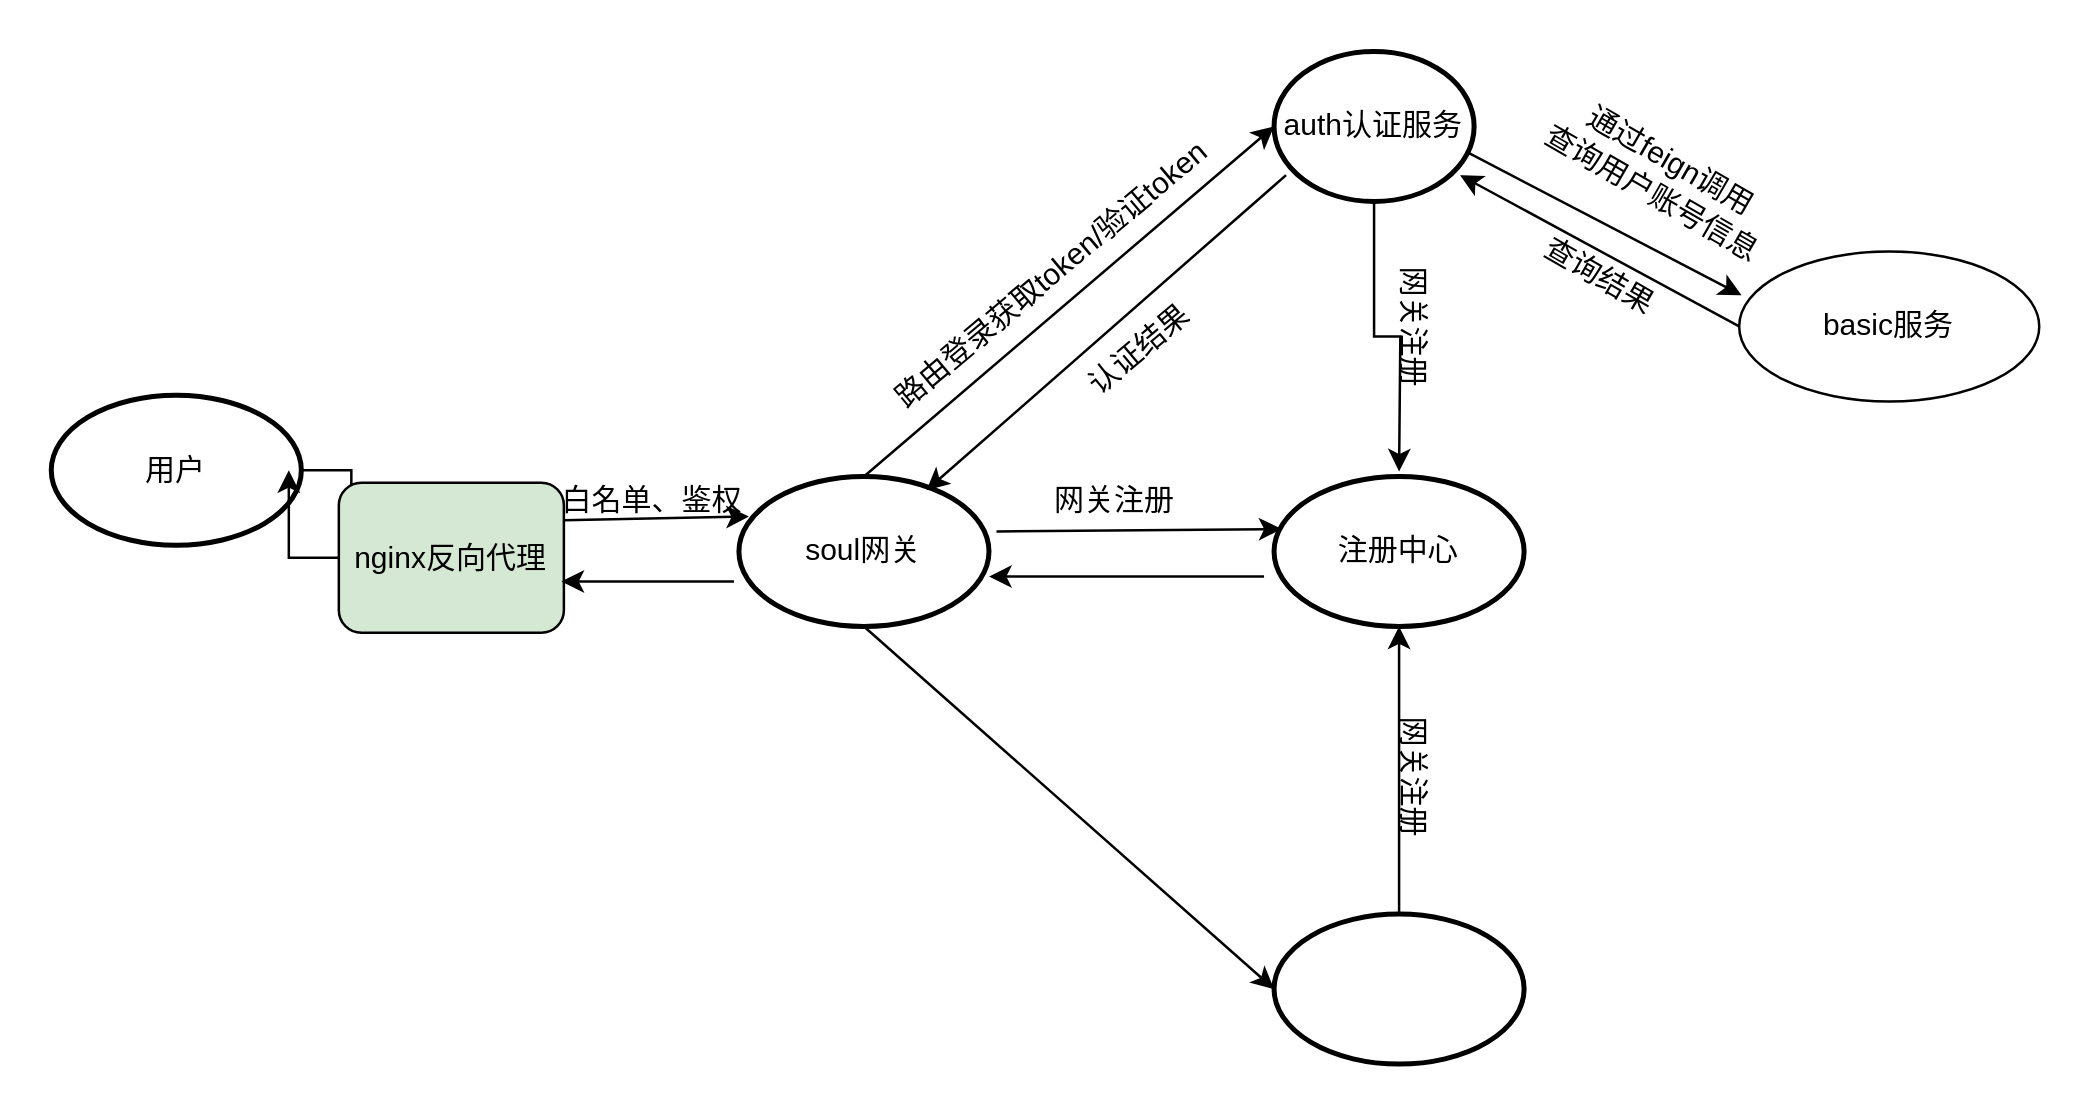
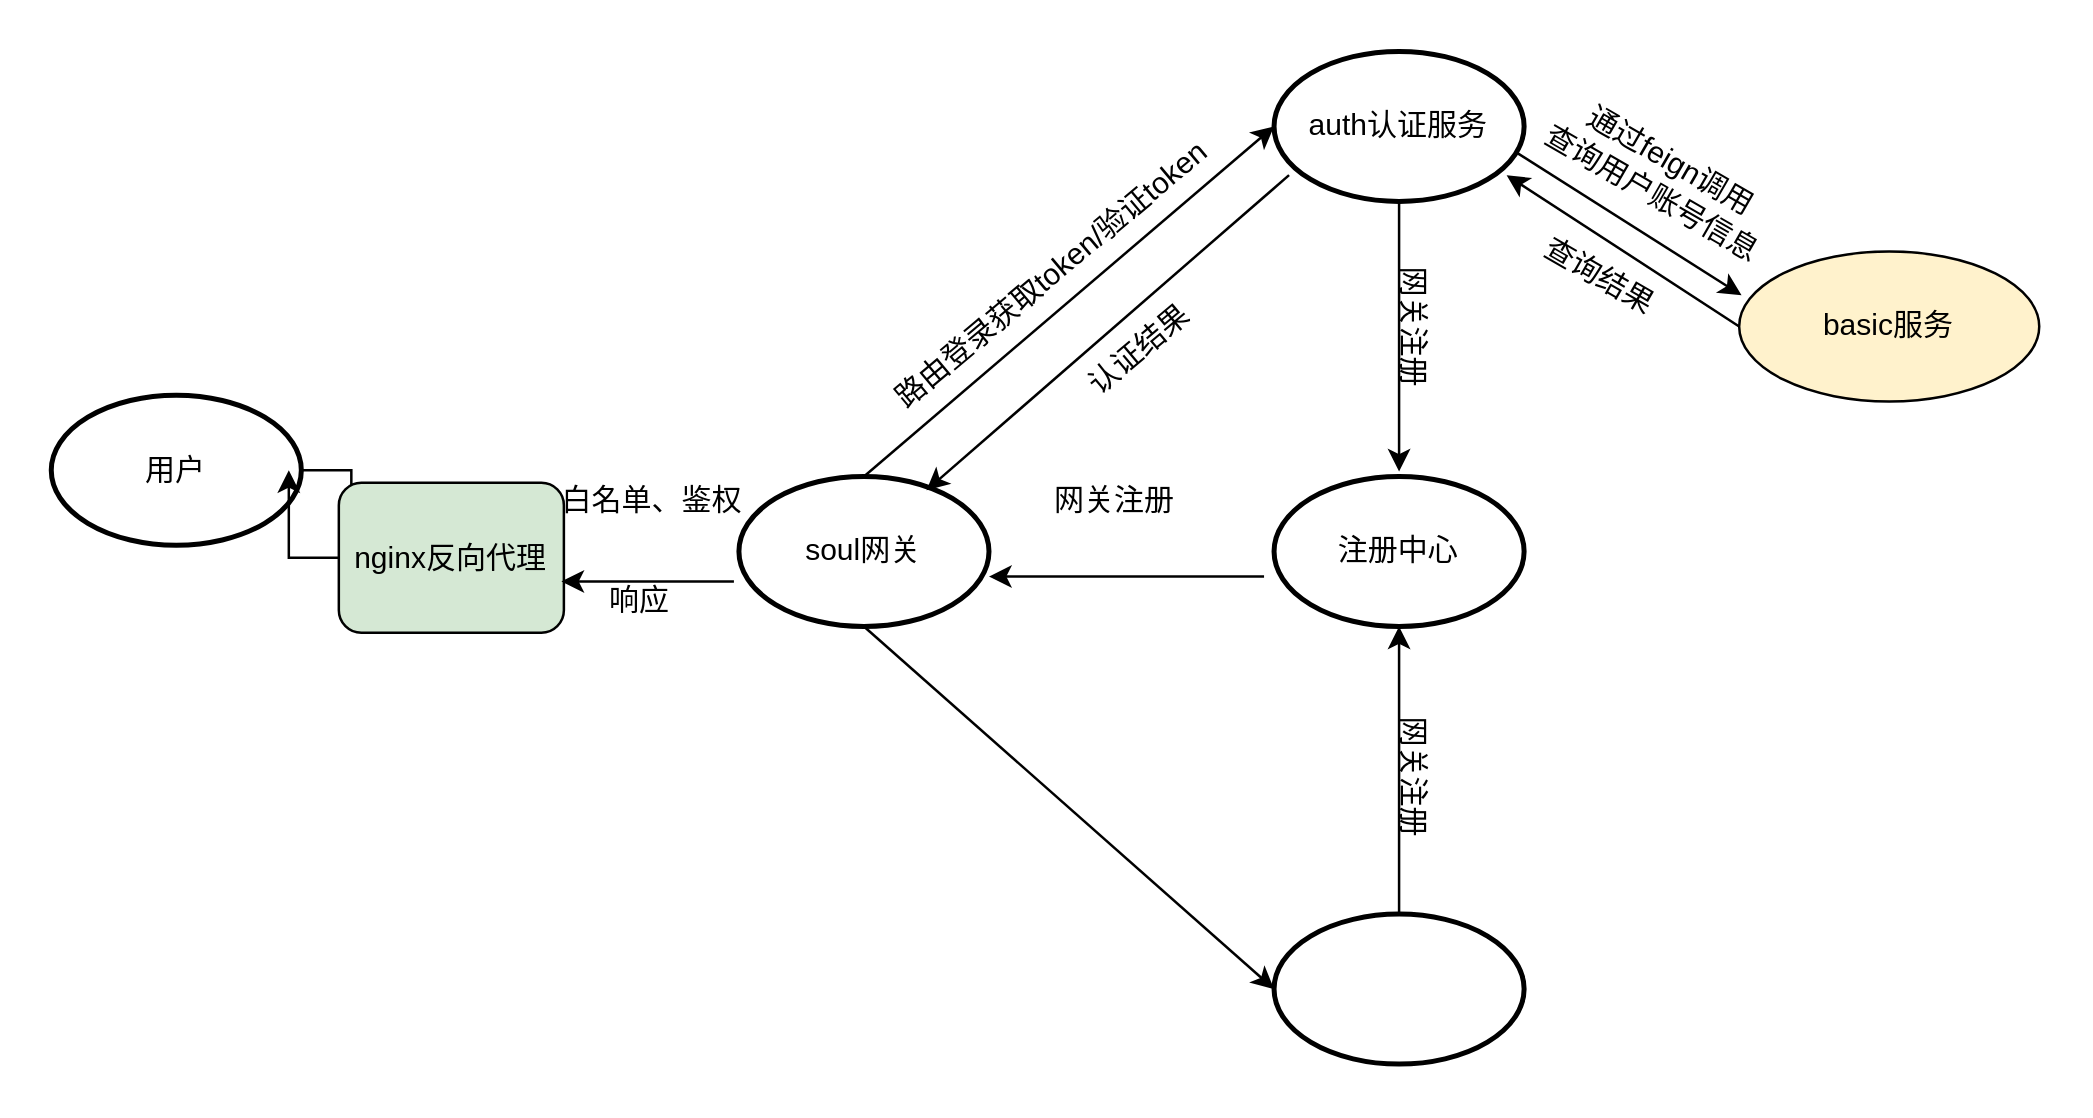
node "auth认证服务": size 200x150 -> 250x150
node "basic服务": fillcolor #ffffff -> #fff2cc
edge "nginx反向代理" -> "soul网关": removed
edge "soul网关" -> "注册中心": removed
node "响应": added
